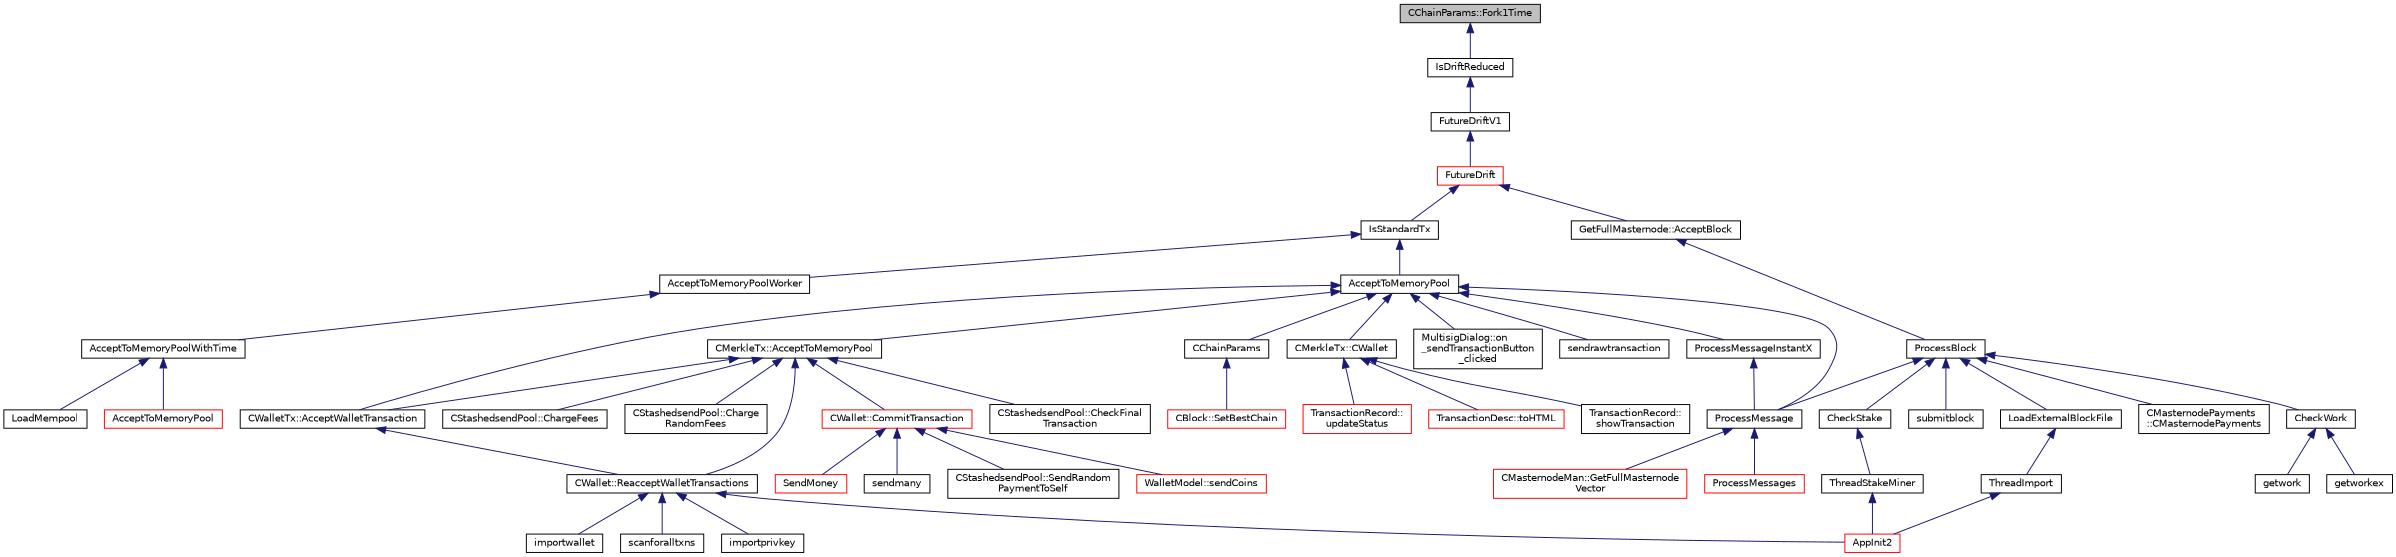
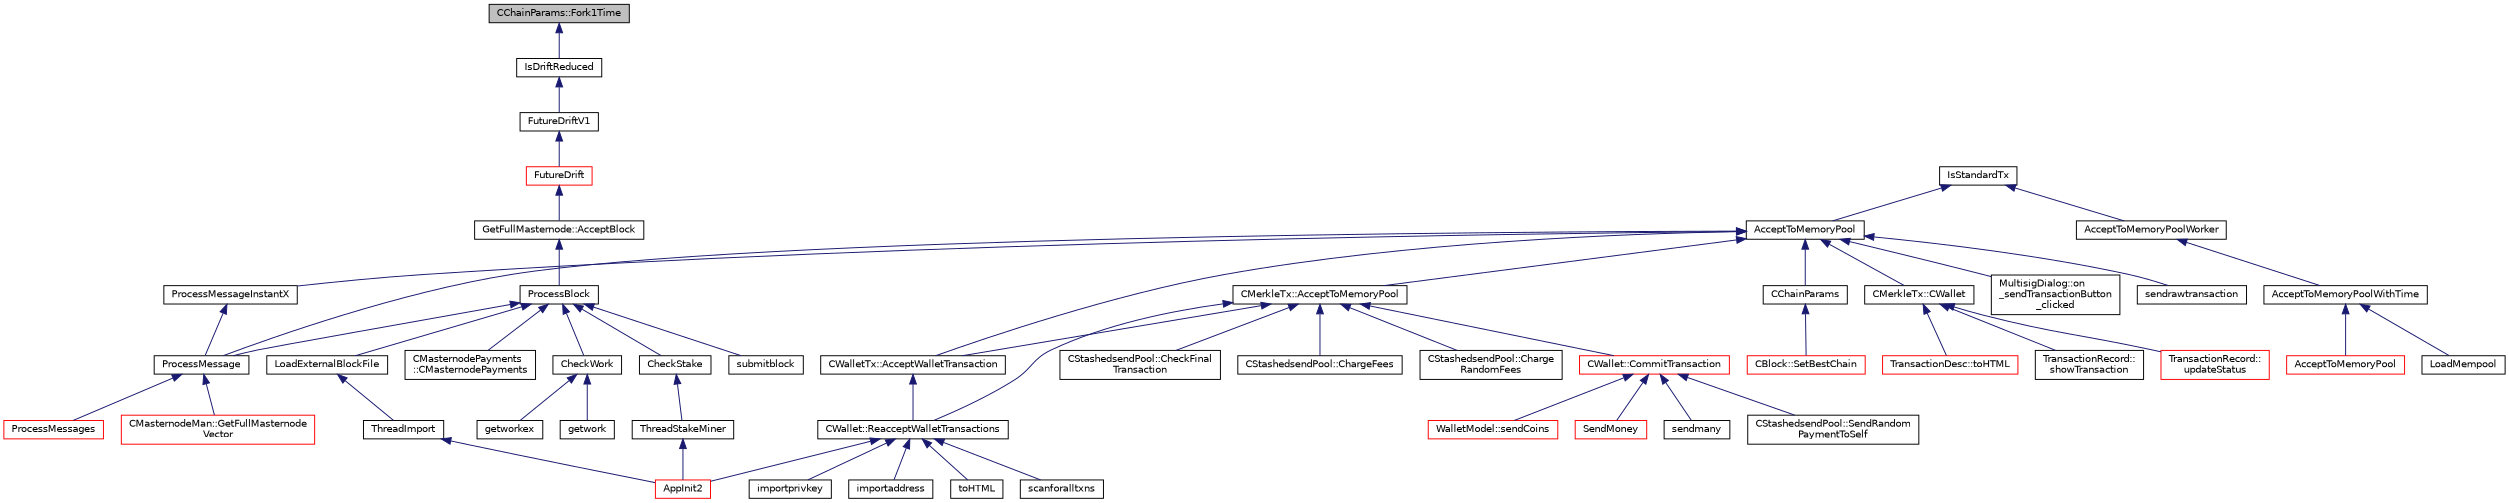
edge "IsStandardTx" -> "FutureDrift": removed
node "importaddress": added
node "importwallet": label "importwallet" -> "toHTML"
